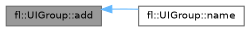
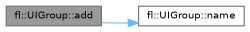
edge "fl::UIGroup::name" -> "fl::UIGroup::add": reversed
